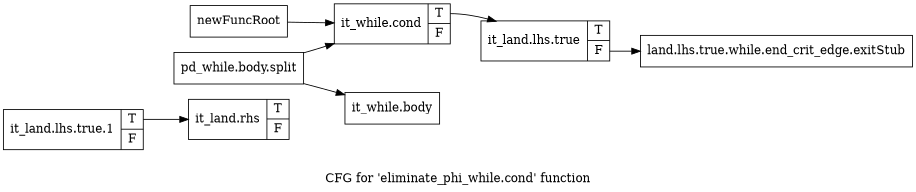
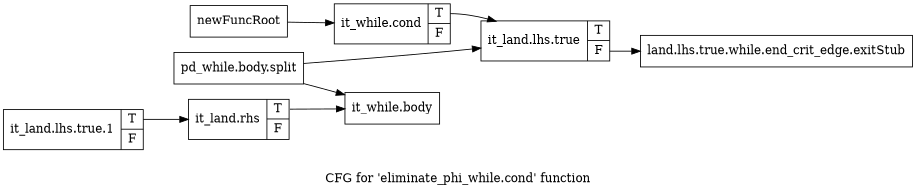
edge "pd_while.body.split" -> "it_while.cond": now "pd_while.body.split" -> "it_land.lhs.true"
edge "it_land.rhs" -> "it_while.body": added
